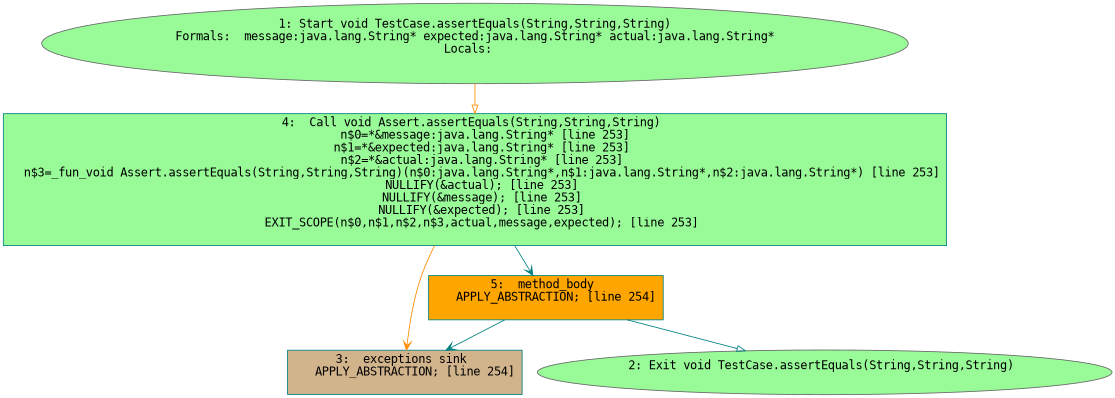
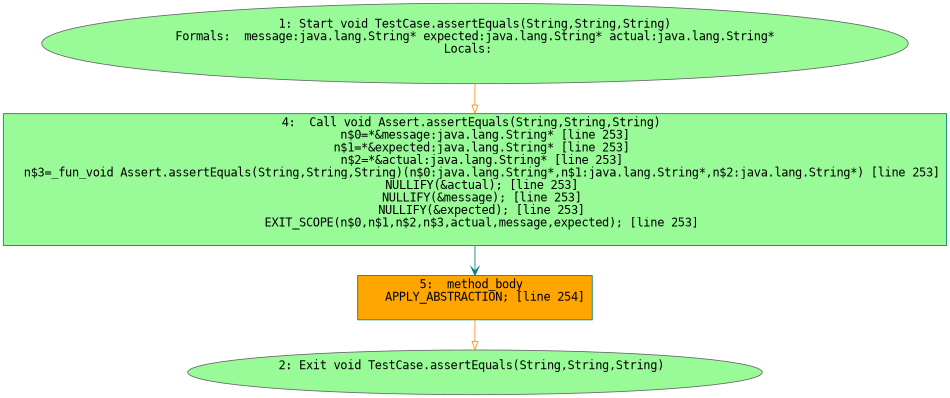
edge "5:  method_body APPLY_ABSTRACTION; [line 254]" -> "2: Exit void TestCase.assertEquals(String,String,String)": color teal -> darkorange
node "3:  exceptions sink APPLY_ABSTRACTION; [line 254]": removed
